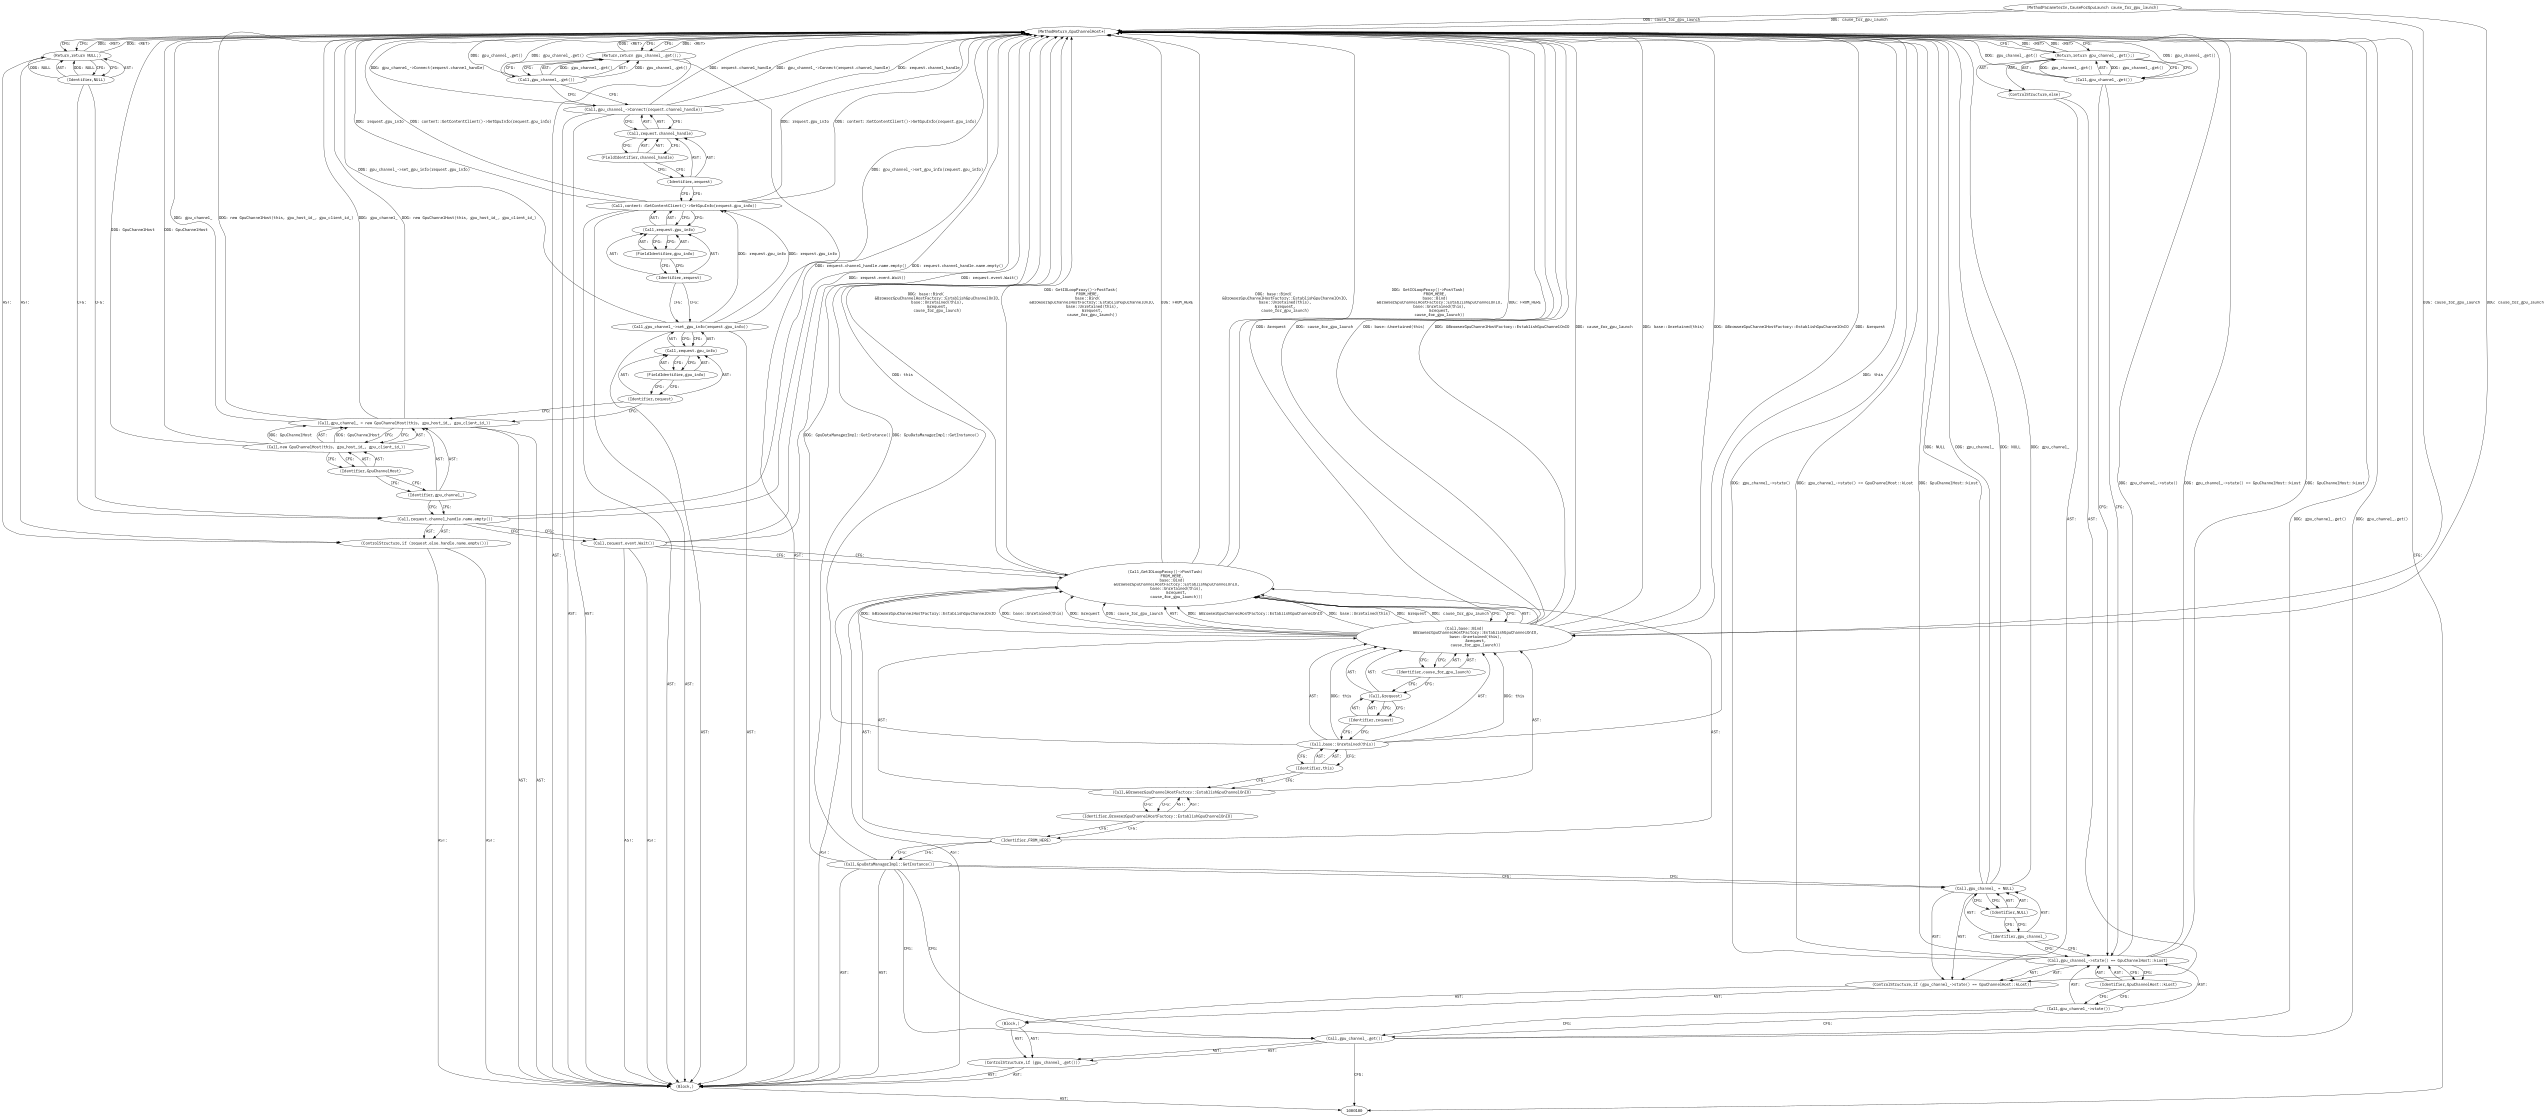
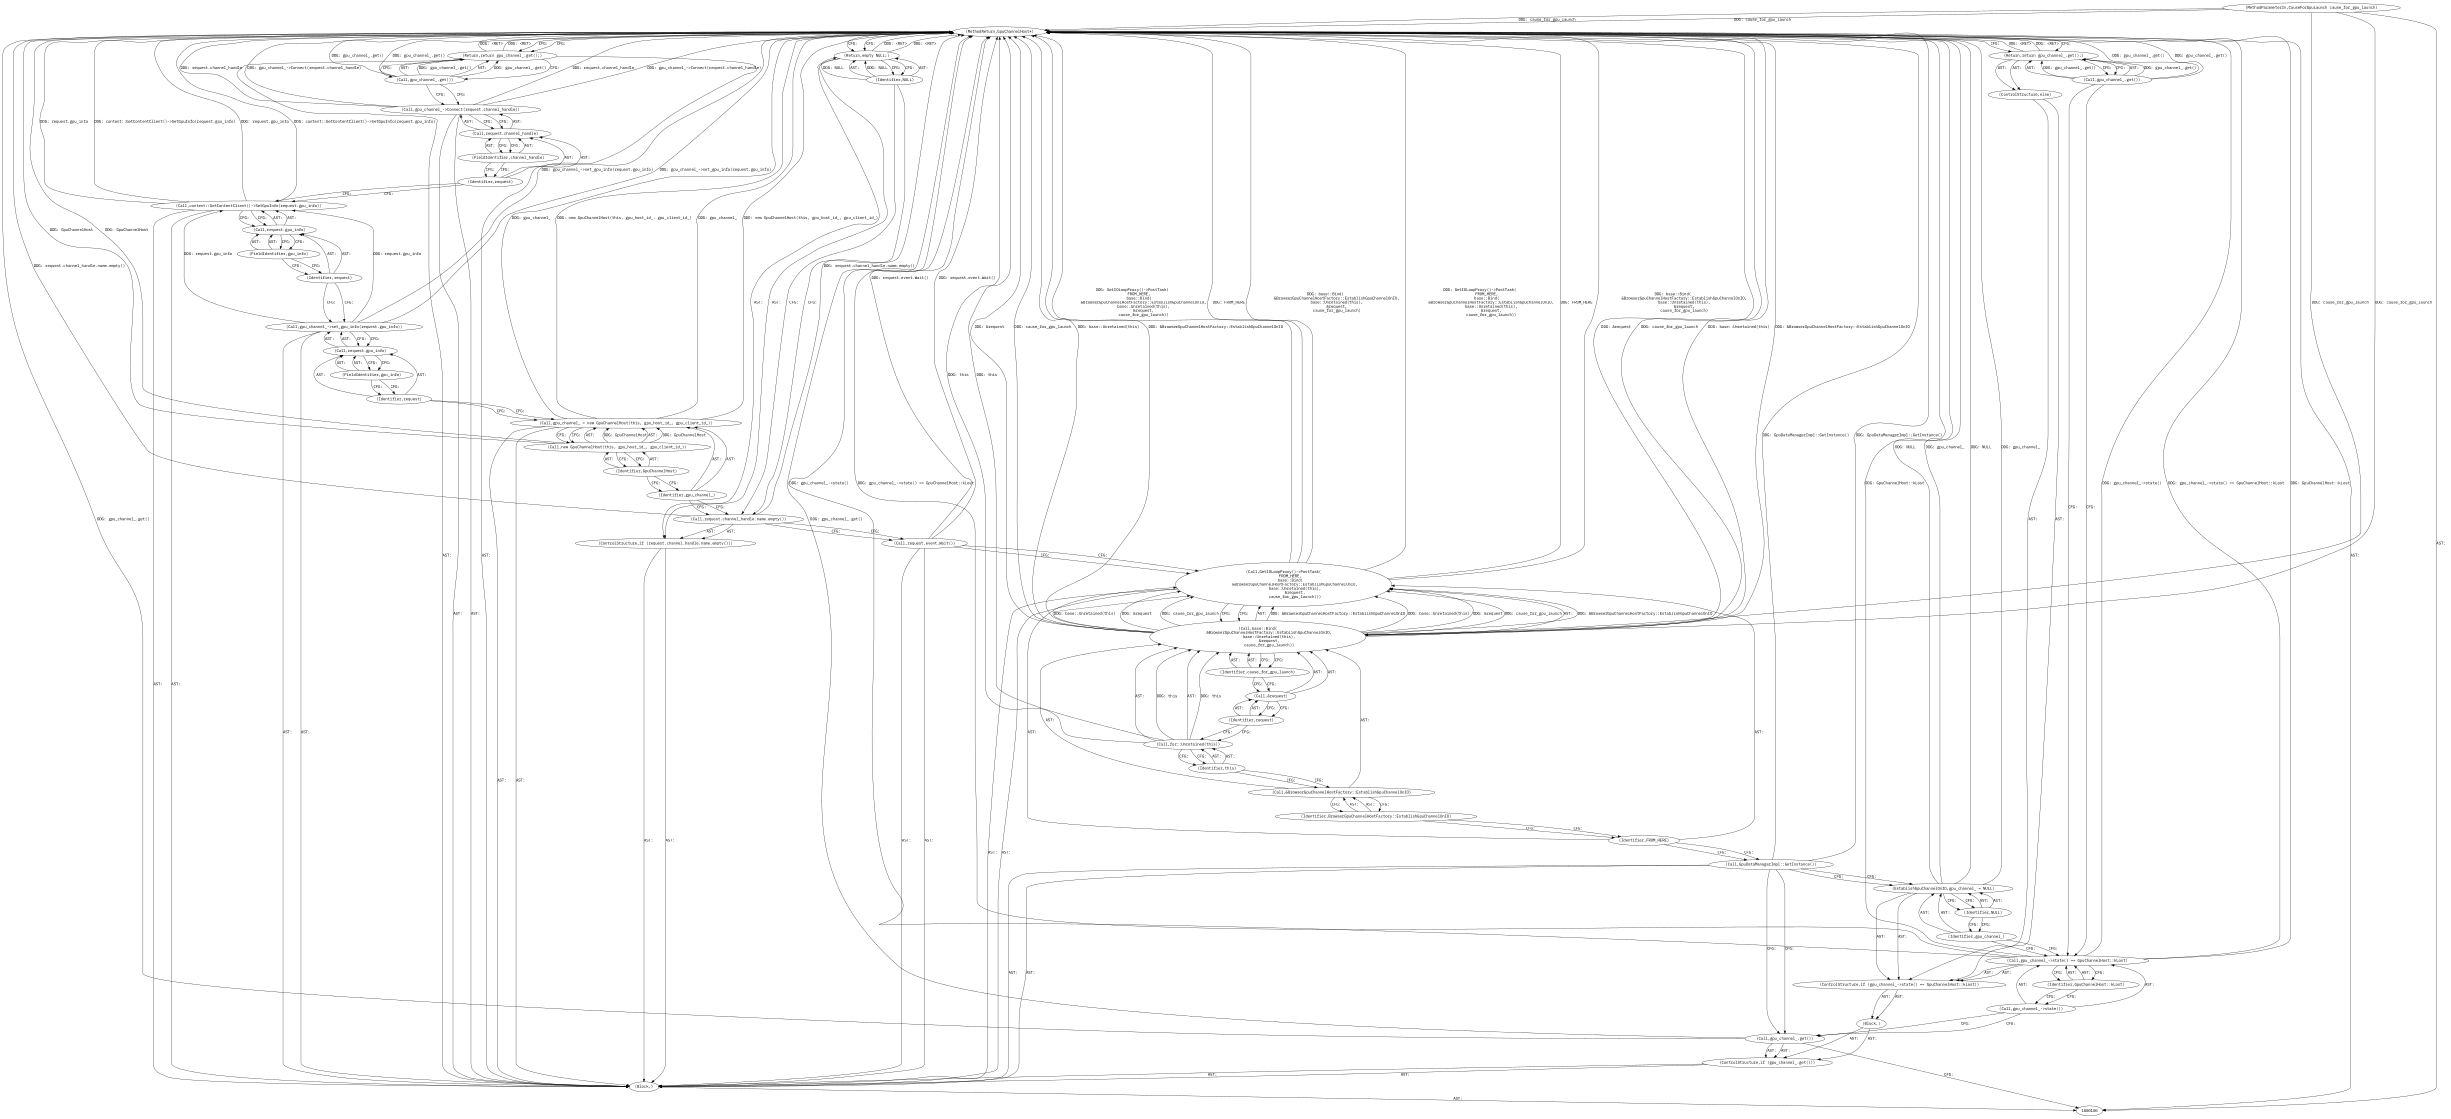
node "(Return,return NULL;)": label "(Return,return NULL;)" -> "(Return,empty NULL;)"
node "(ControlStructure,if (request.else_handle.name.empty()))": label "(ControlStructure,if (request.else_handle.name.empty()))" -> "(ControlStructure,if (request.channel_handle.name.empty()))"
edge "(MethodReturn,GpuChannelHost*)" -> "1000100": label "CFG: " -> "AST: "
edge "(MethodParameterIn,CauseForGpuLaunch cause_for_gpu_launch)" -> "1000100": added, label "AST:"
node "(Call,base::Unretained(this))": label "(Call,base::Unretained(this))" -> "(Call,for::Unretained(this))"
node "(Call,gpu_channel_ = NULL)": label "(Call,gpu_channel_ = NULL)" -> "(EstablishGpuChannelOnIO,gpu_channel_ = NULL)"
